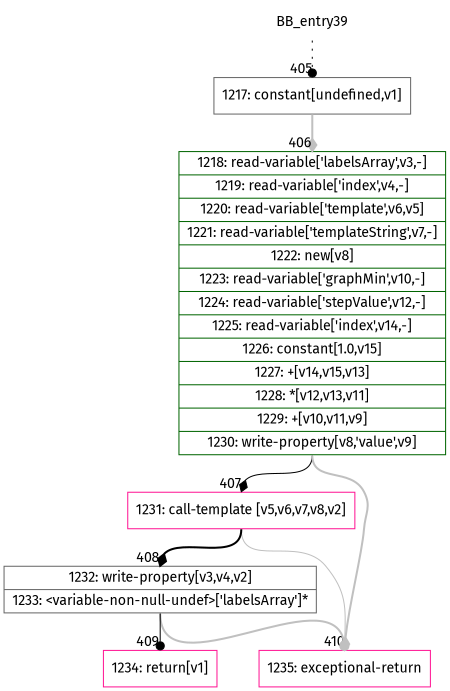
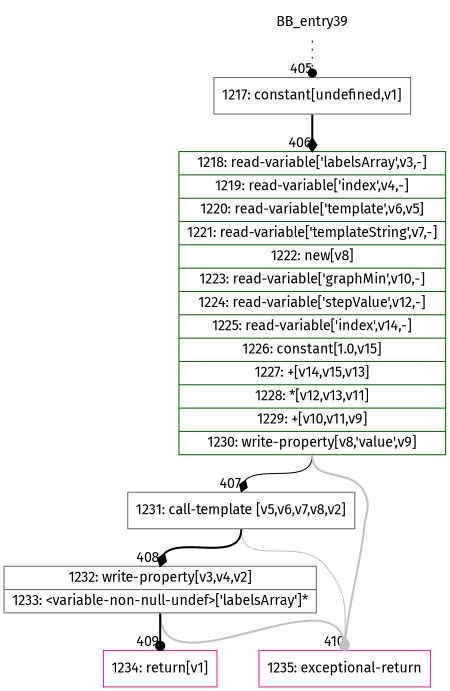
edge "1217: constant[undefined,v1]" -> "1218: read-variable['labelsArray',v3,-]": color gray -> black
node "1231: call-template [v5,v6,v7,v8,v2]": color deeppink -> gray40
edge "1232: write-property[v3,v4,v2]" -> "1234: return[v1]": style solid -> bold
